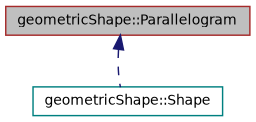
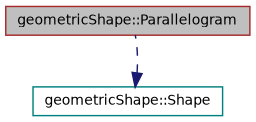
edge "geometricShape::Shape" -> "geometricShape::Parallelogram": reversed
